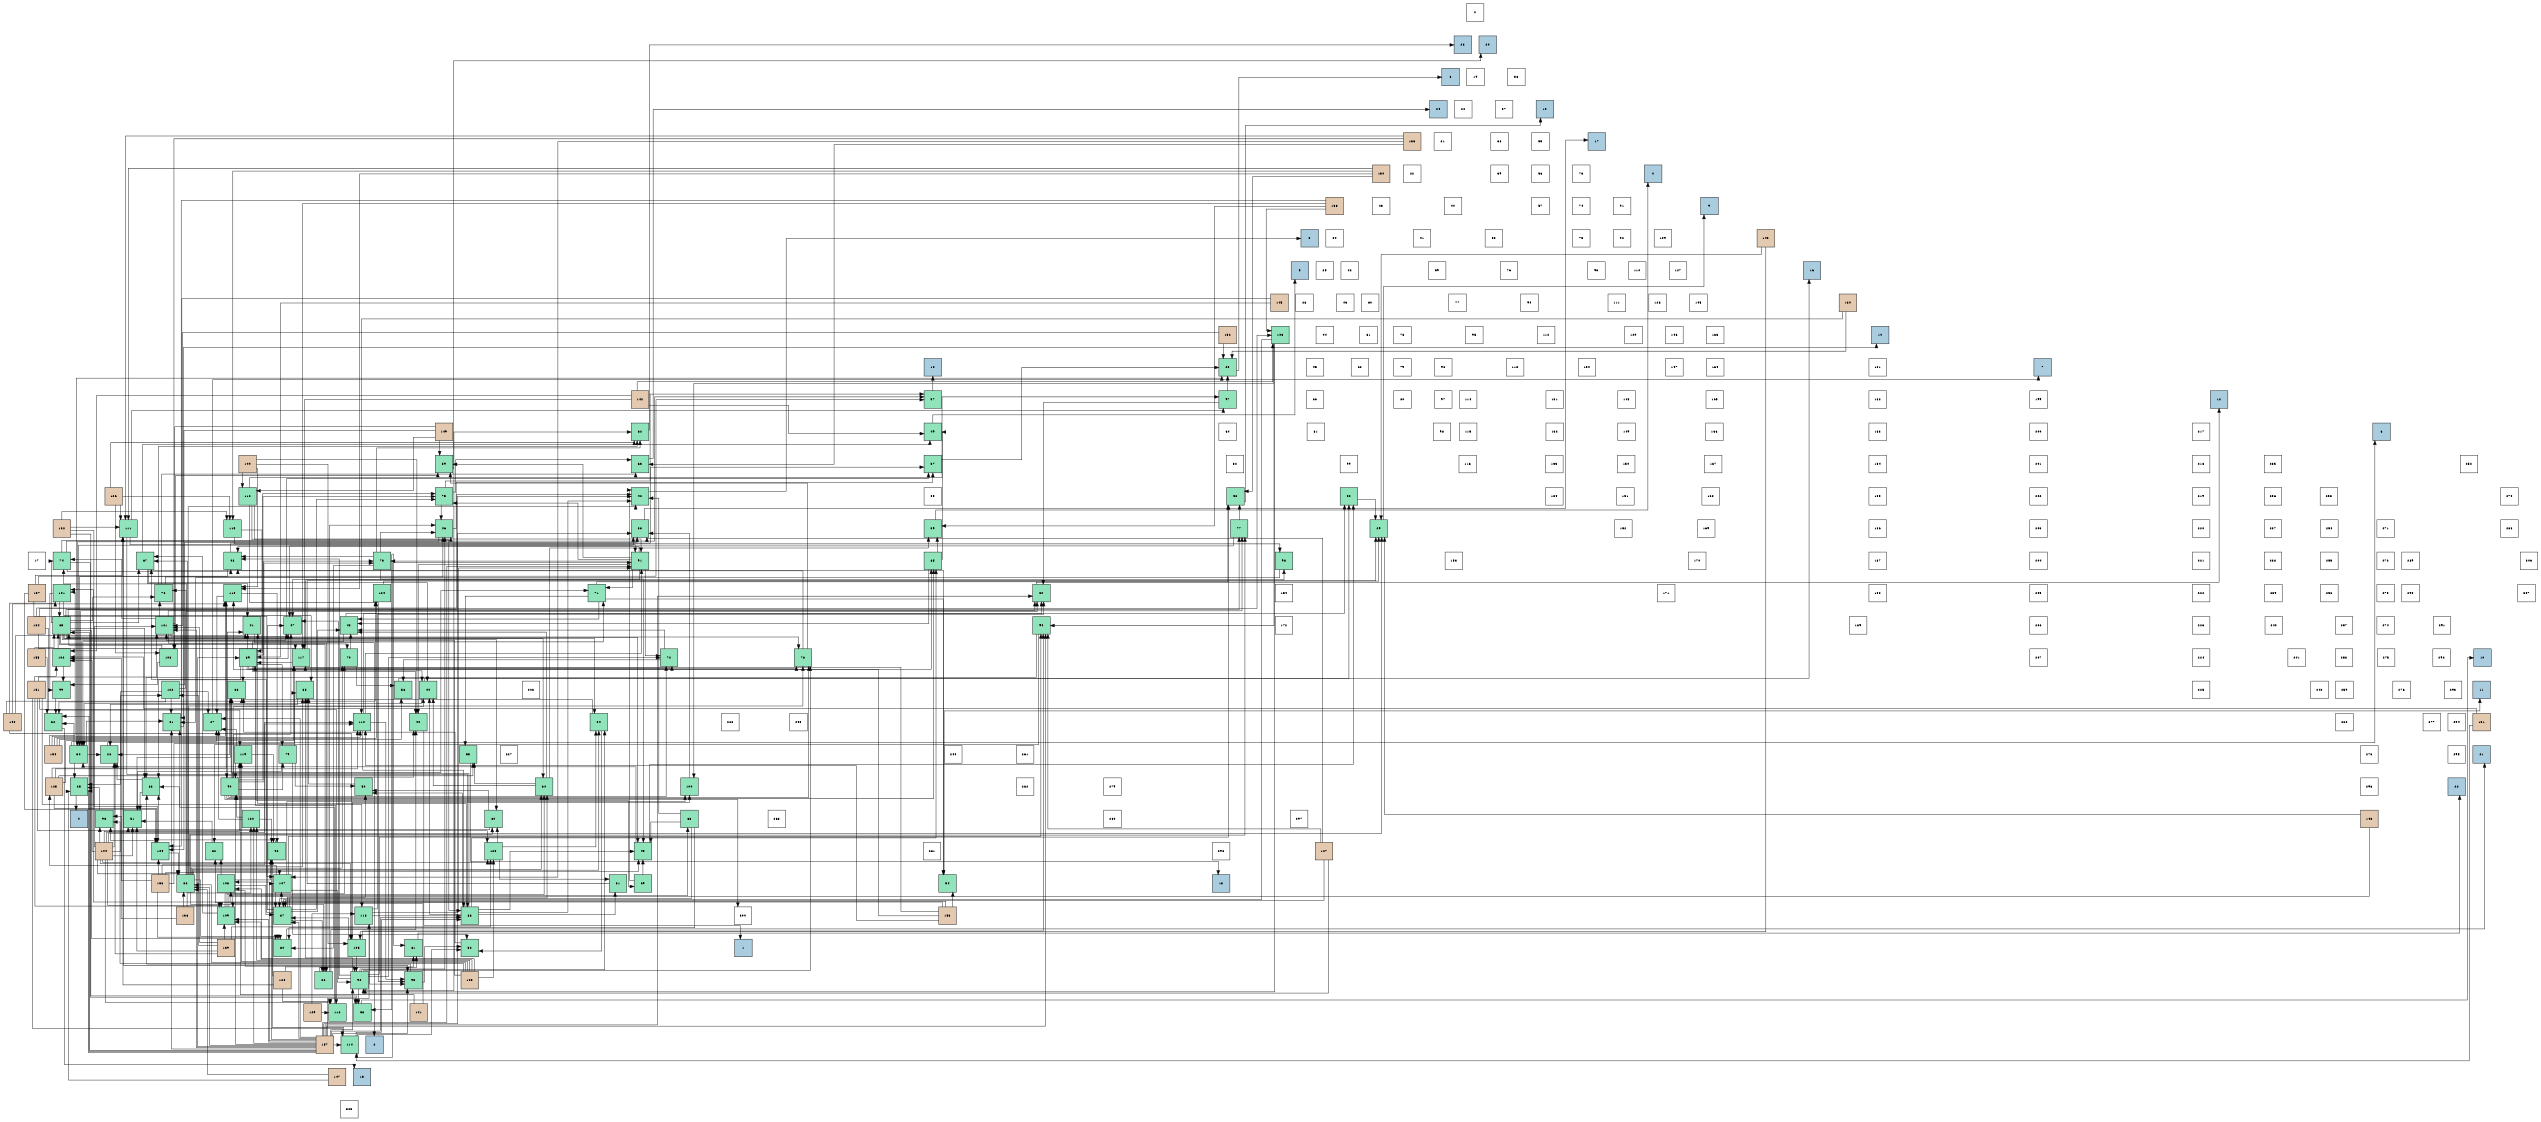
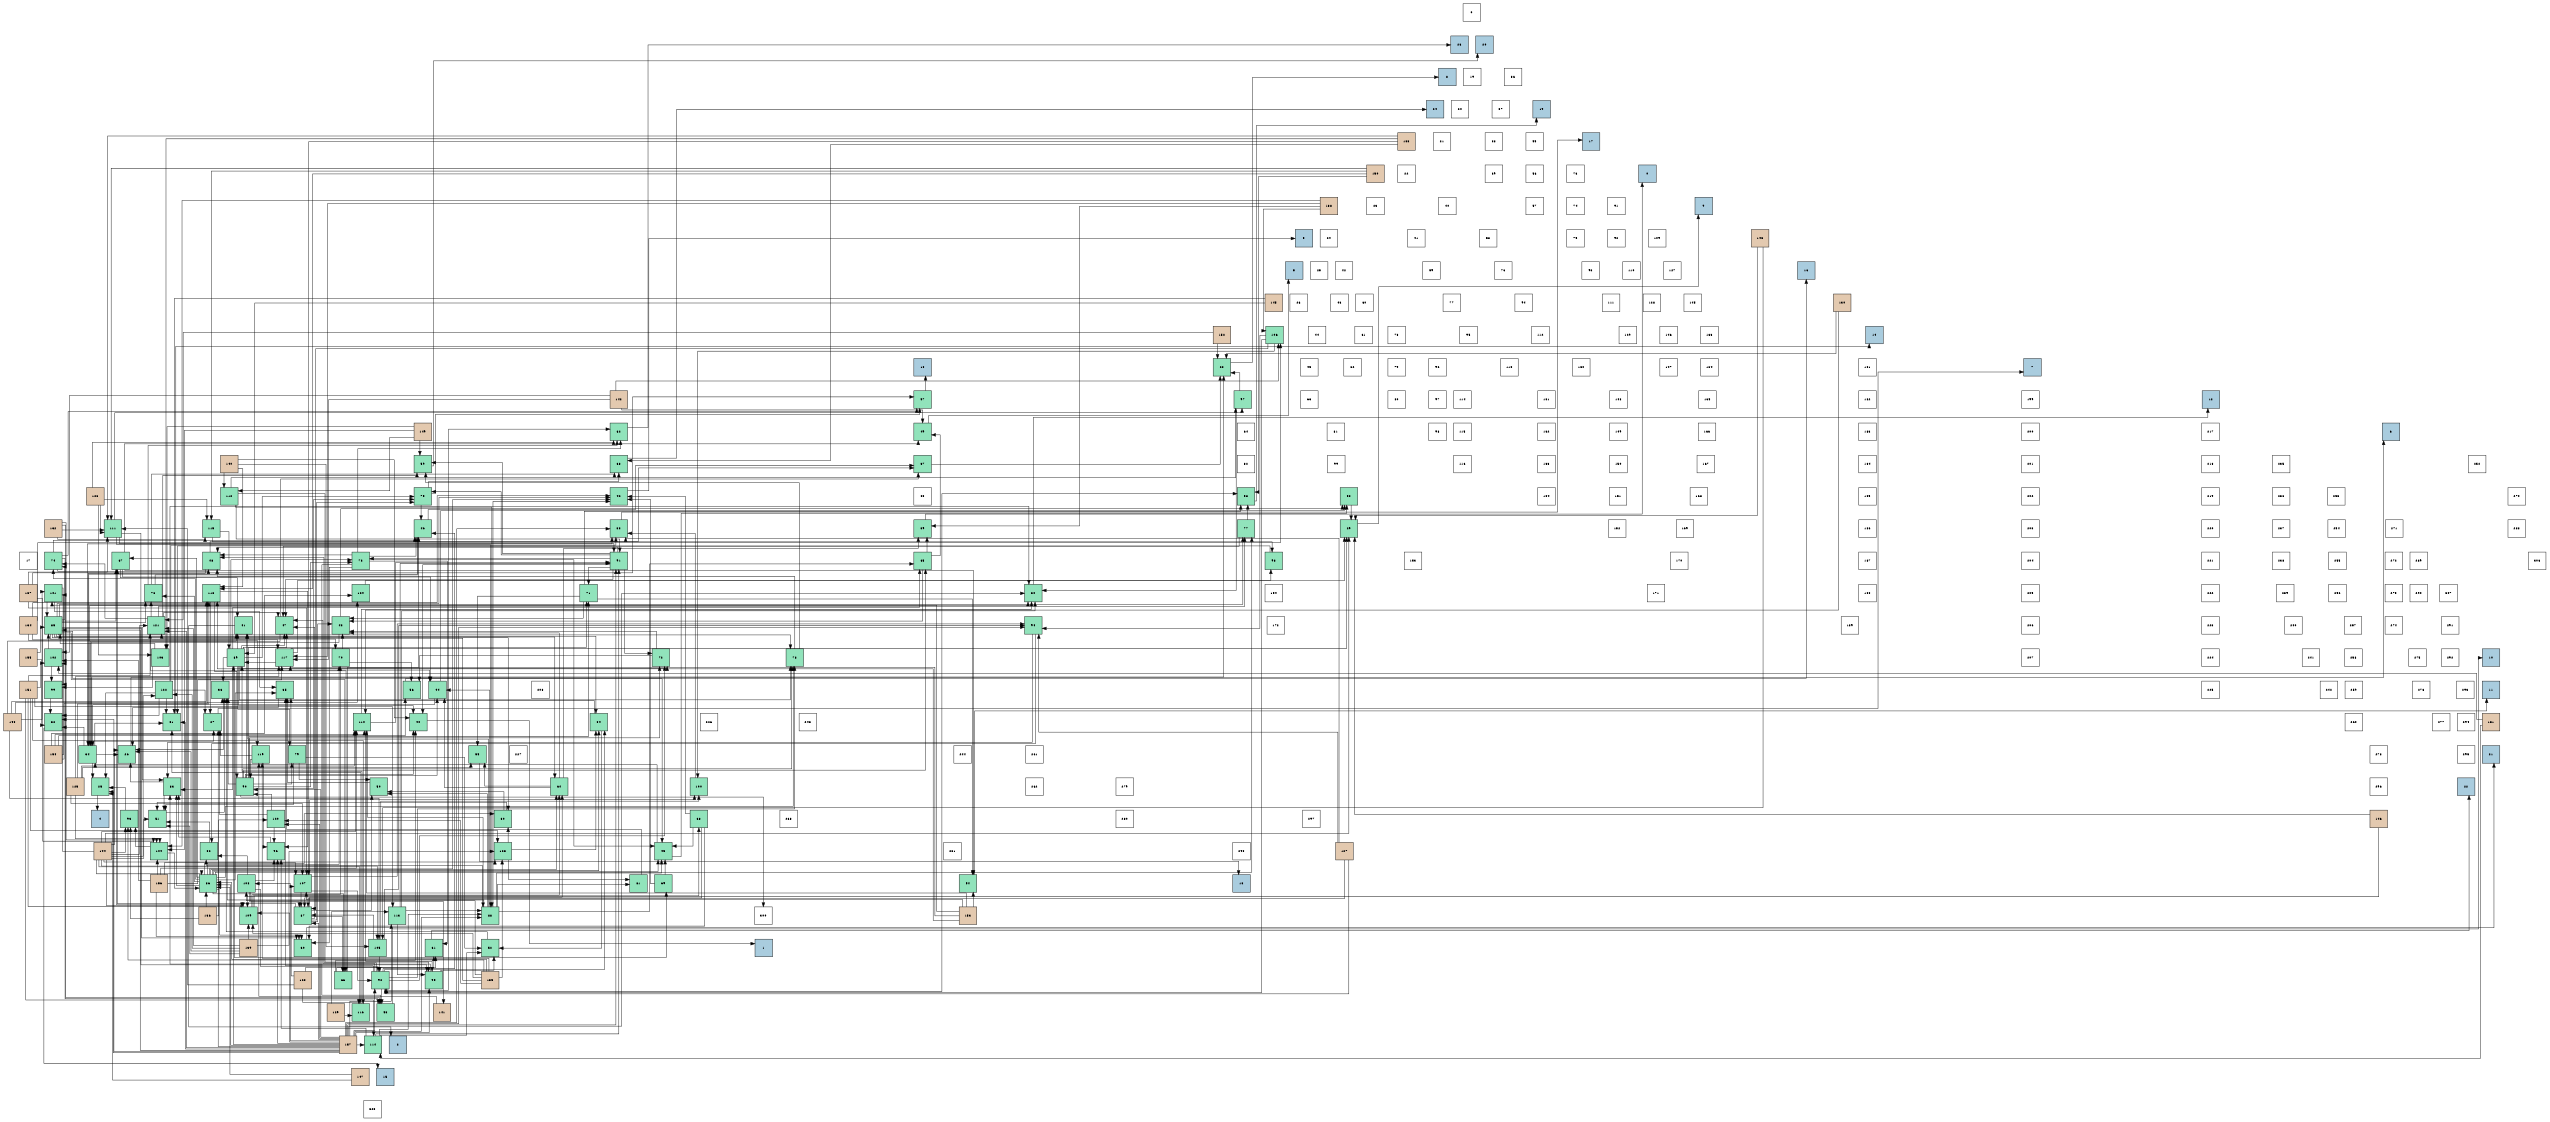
edge "144" -> "119": removed
edge "107" -> "125": reversed
edge "141" -> "108": reversed
